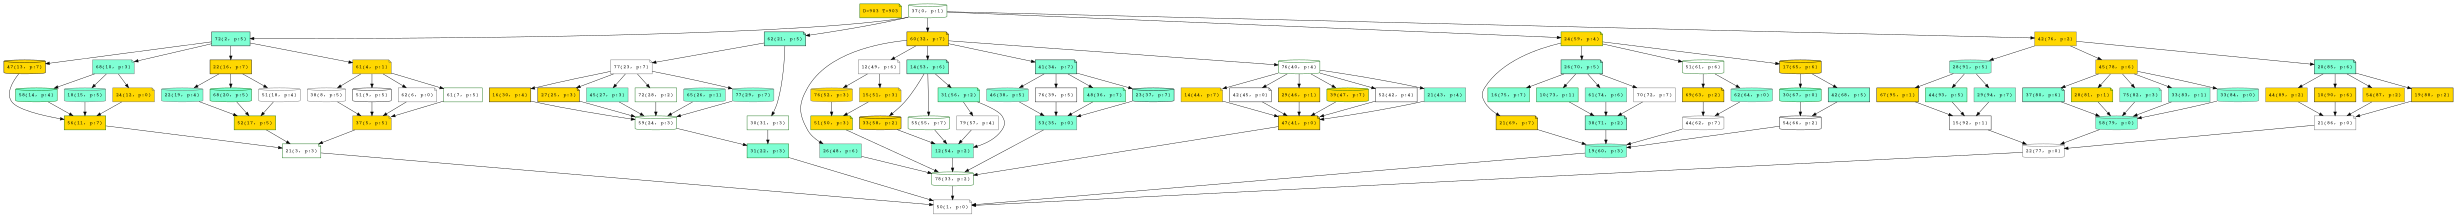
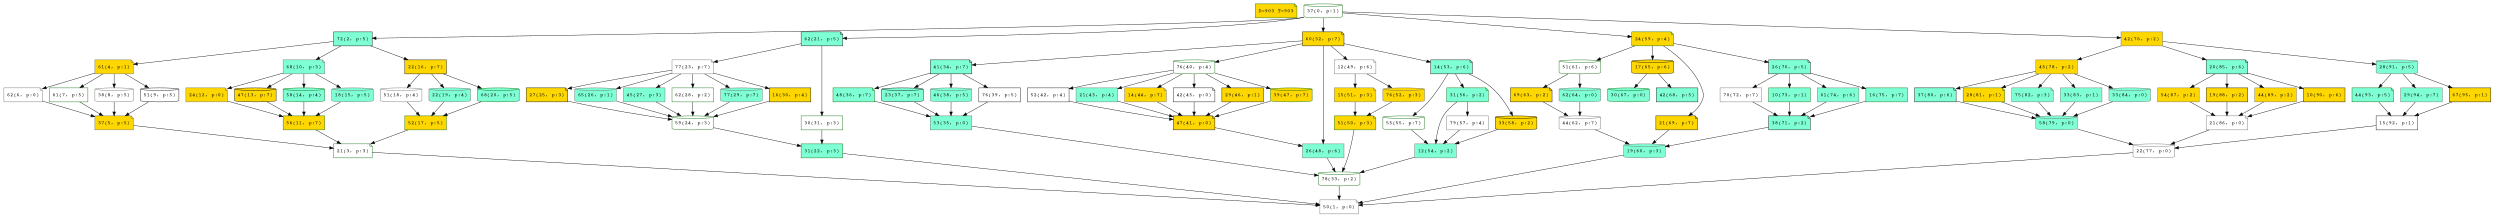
edge "72(2, p:5)" -> "47(13, p:7)": now "68(10, p:3)" -> "47(13, p:7)"
node "45(78, p:6)": label "45(78, p:6)" -> "45(78, p:2)"
edge "77(23, p:7)" -> "65(26, p:1)": added
node "72(28, p:2)": label "72(28, p:2)" -> "62(28, p:2)"
node "44(93, p:5)": shape box -> note
edge "16(75, p:7)" -> "38(71, p:2)": added
node "54(66, p:2)": removed
edge "47(41, p:0)" -> "78(33, p:2)": now "47(41, p:0)" -> "26(48, p:6)"
